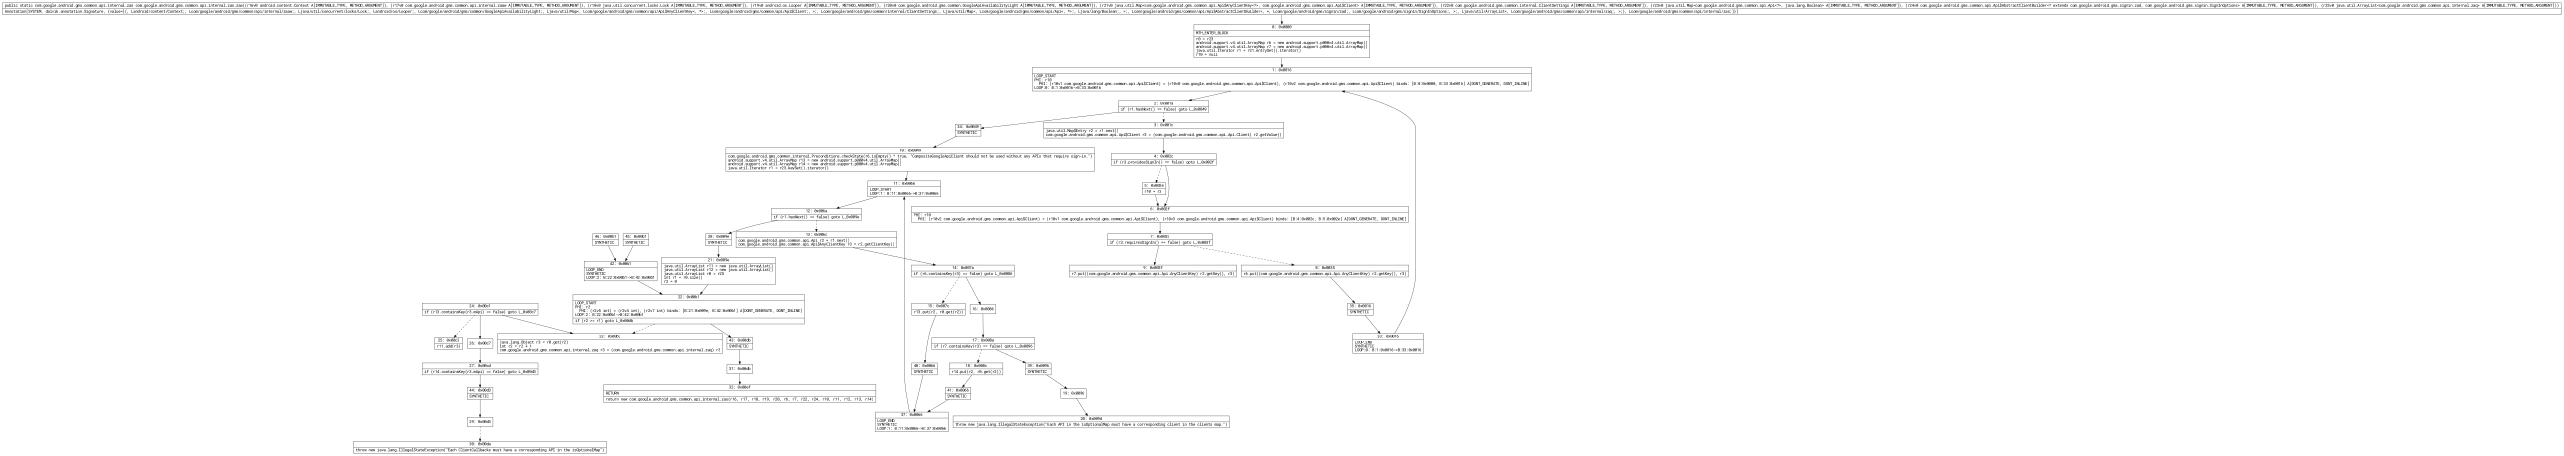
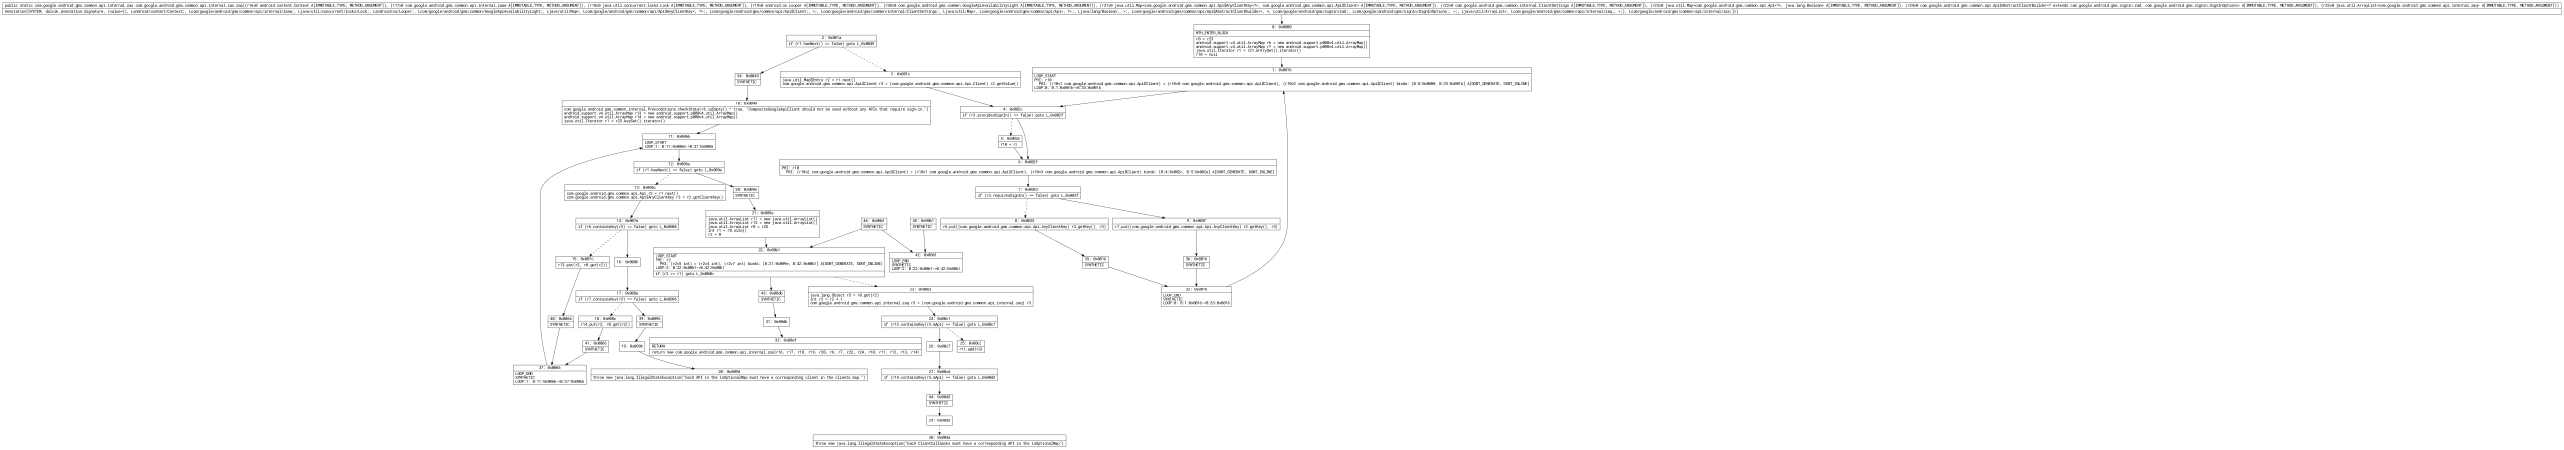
edge "1: 0x0016" -> "2: 0x001a": now "1: 0x0016" -> "4: 0x002c"
node "36: 0x0016": added
edge "42: 0x00b1" -> "22: 0x00b1": now "46: 0x00b1" -> "22: 0x00b1"
edge "24: 0x00c1" -> "23: 0x00b3": reversed
